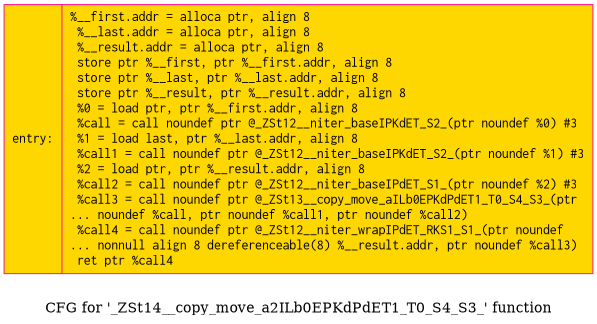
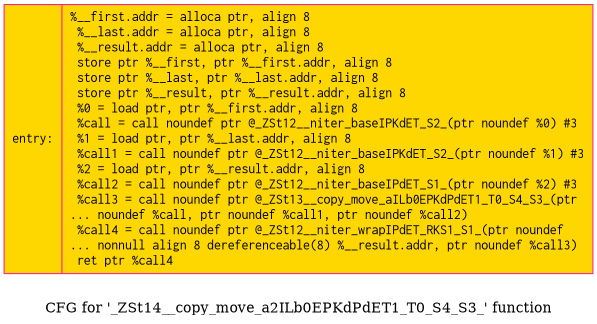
node "entry:": text "%1 = load last, ptr %__last.addr, align 8" -> "%1 = load ptr, ptr %__last.addr, align 8"
